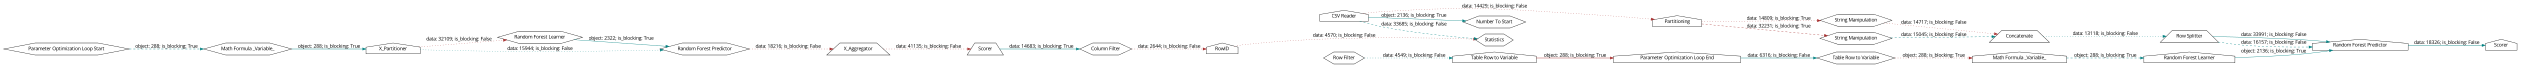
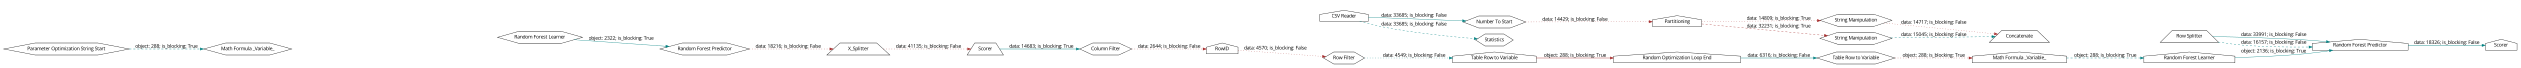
edge "CSV Reader" -> "Partitioning": now "Number To Start" -> "Partitioning"
edge "CSV Reader" -> "Number To Start": label "object: 2136; is_blocking: True" -> "data: 33685; is_blocking: False"
edge "Concatenate" -> "Row Splitter": removed, label "data: 13118; is_blocking: False"
edge "RowID" -> "Statistics": now "RowID" -> "Row Filter"
node "Parameter Optimization Loop Start": label "Parameter Optimization Loop Start" -> "Parameter Optimization String Start"
node "X_Partitioner": removed
node "X_Aggregator": label "X_Aggregator" -> "X_Splitter"
node "Parameter Optimization Loop End": label "Parameter Optimization Loop End" -> "Random Optimization Loop End"
